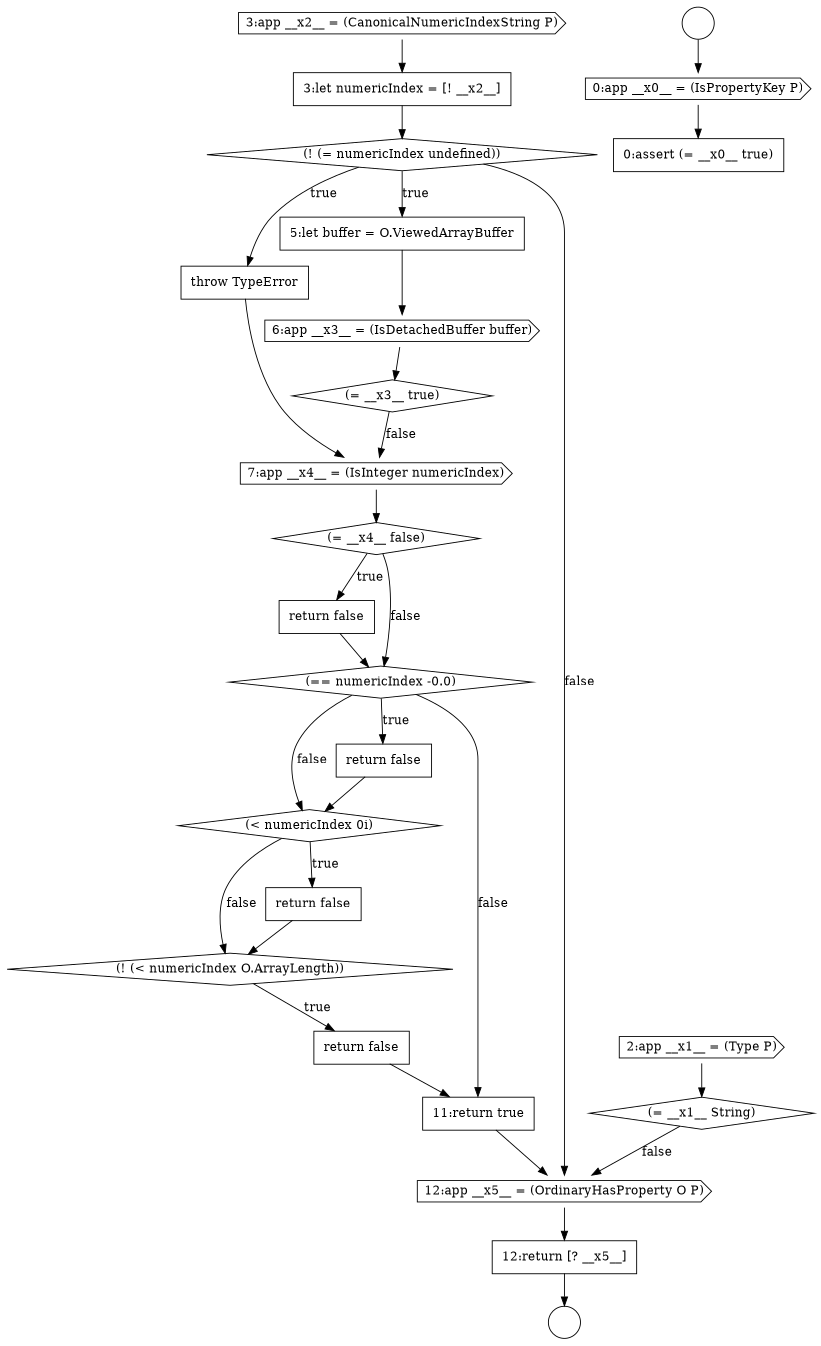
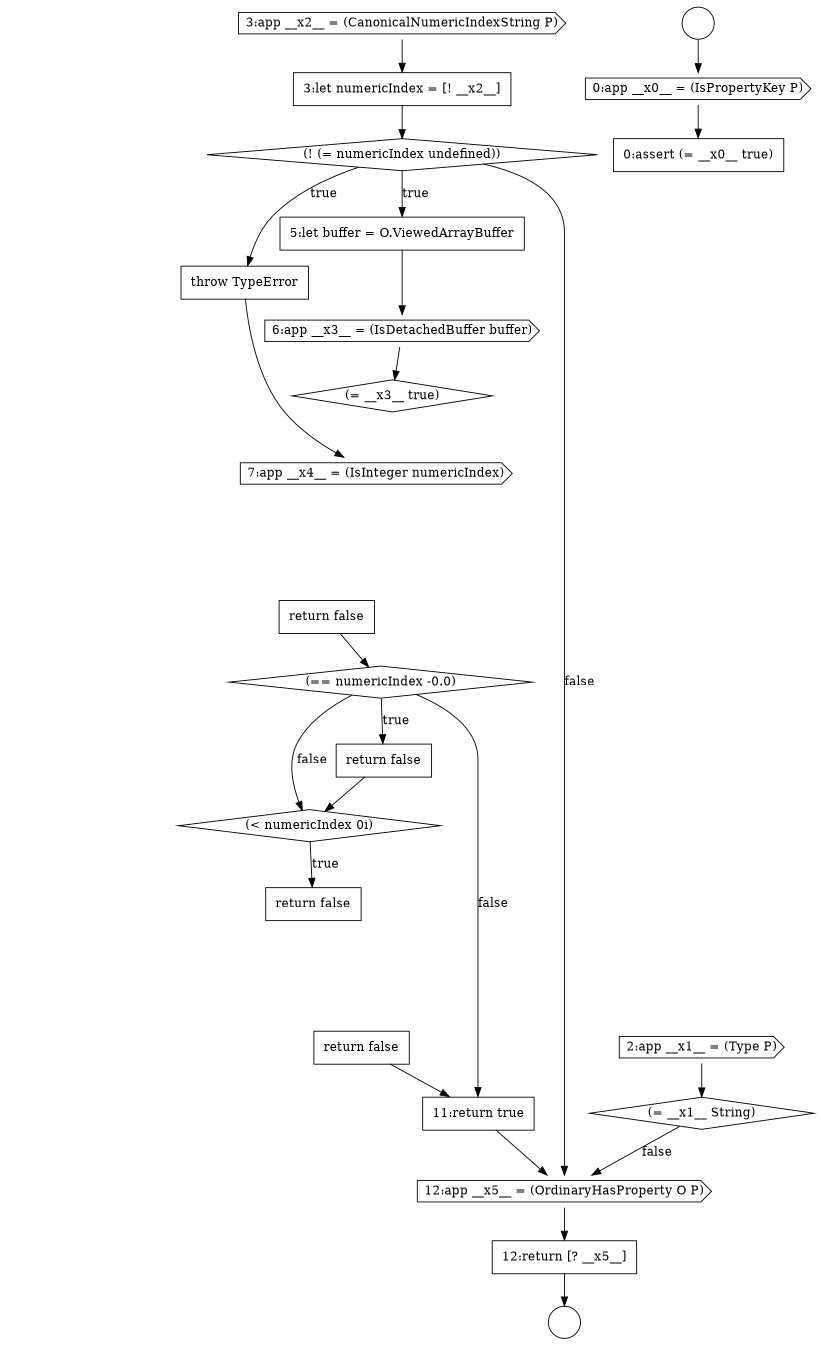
edge "(= __x3__ true)" -> "7:app __x4__ = (IsInteger numericIndex)": removed, label "false"
node "(= __x4__ false)": removed
node "(! (< numericIndex O.ArrayLength))": removed
